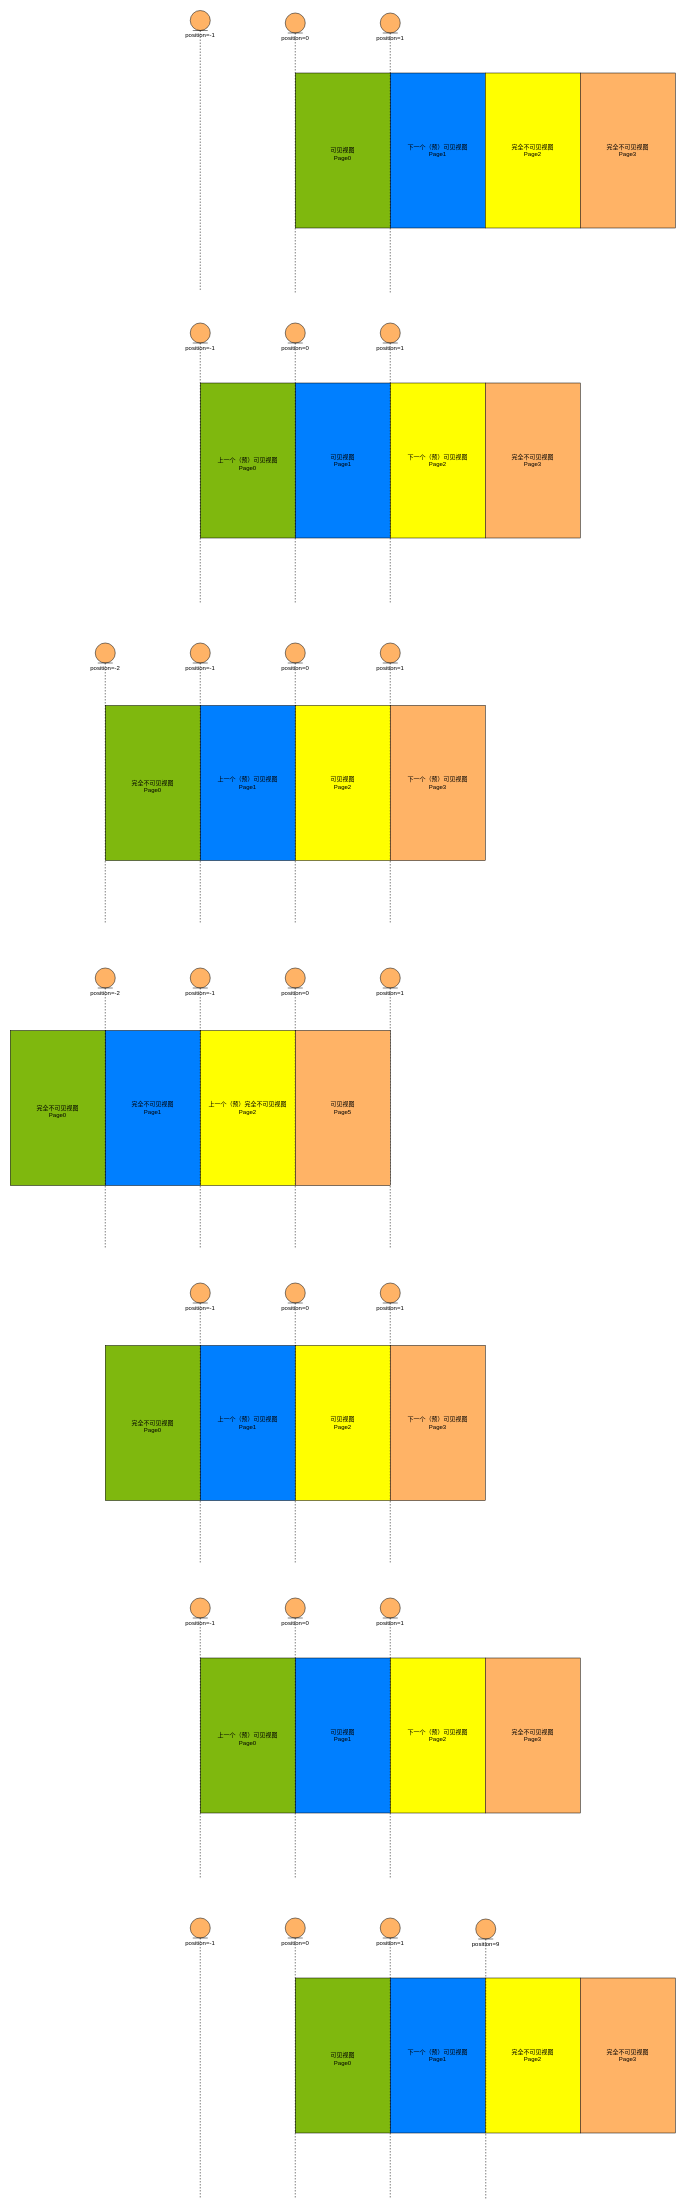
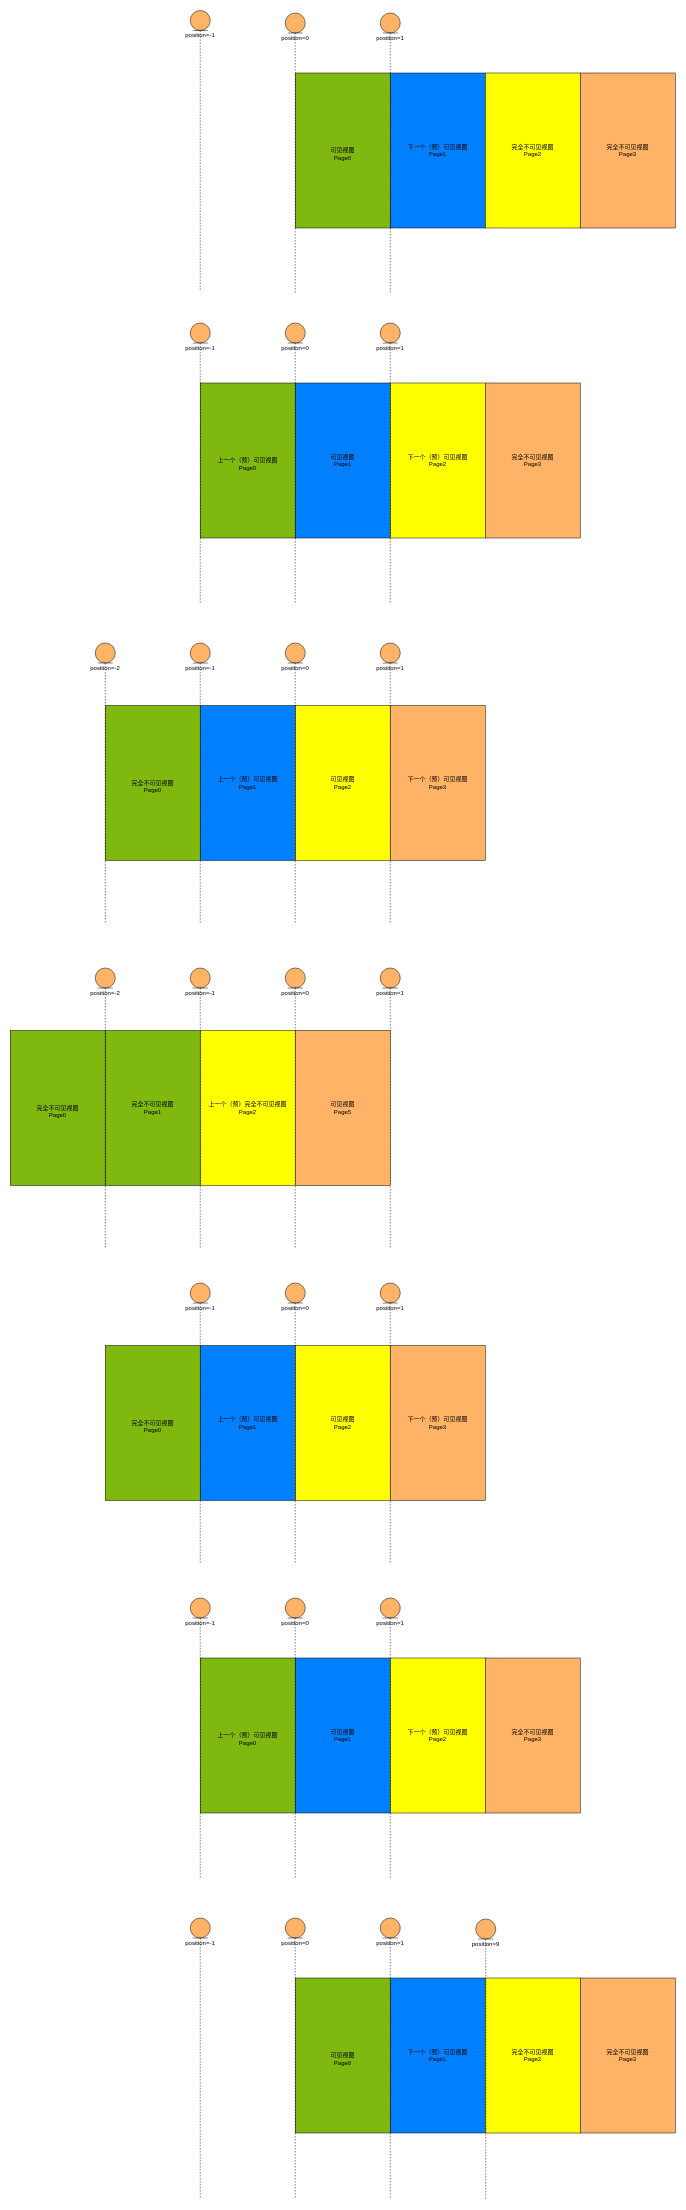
node "完全不可见视图 Page1": fillcolor #007fff -> #7fb80e
